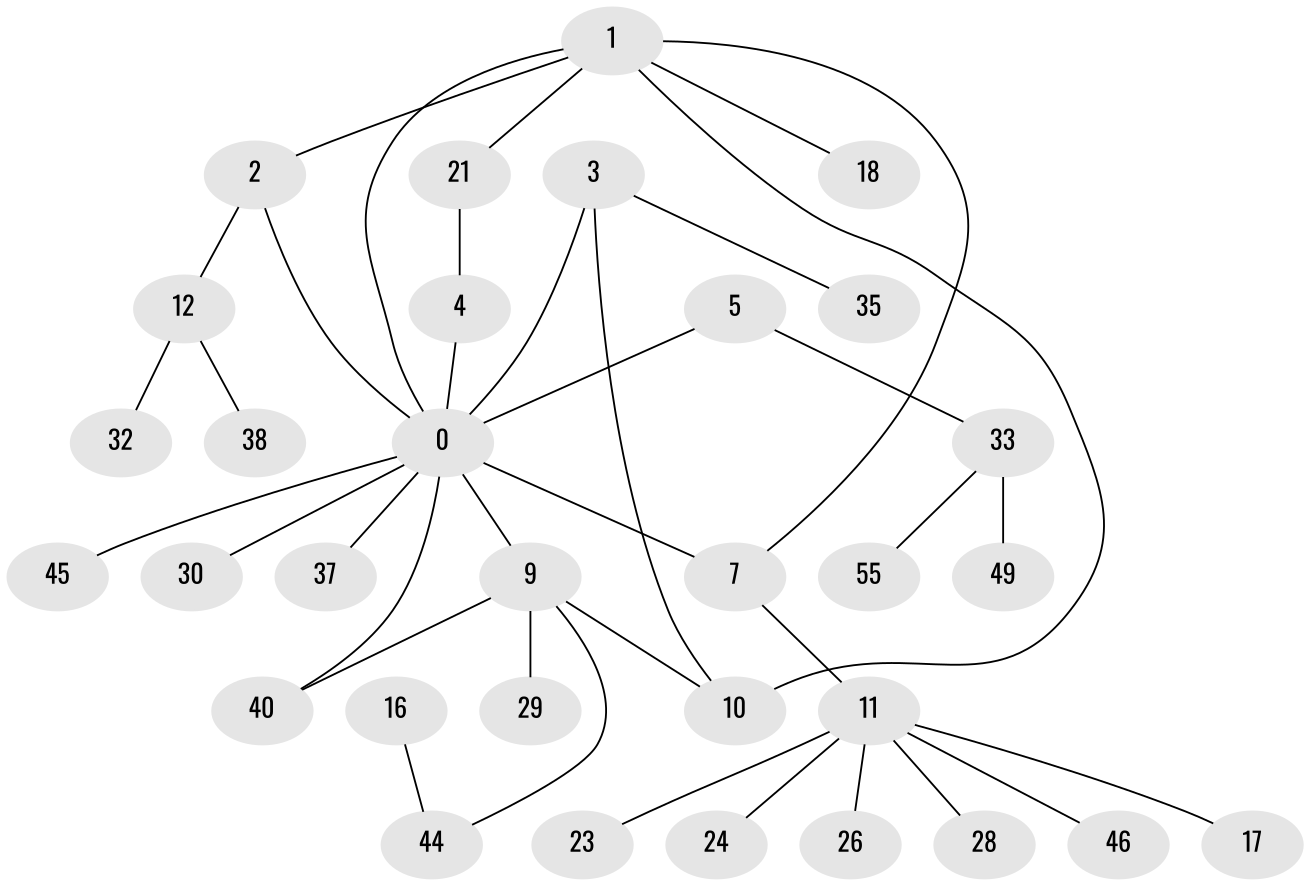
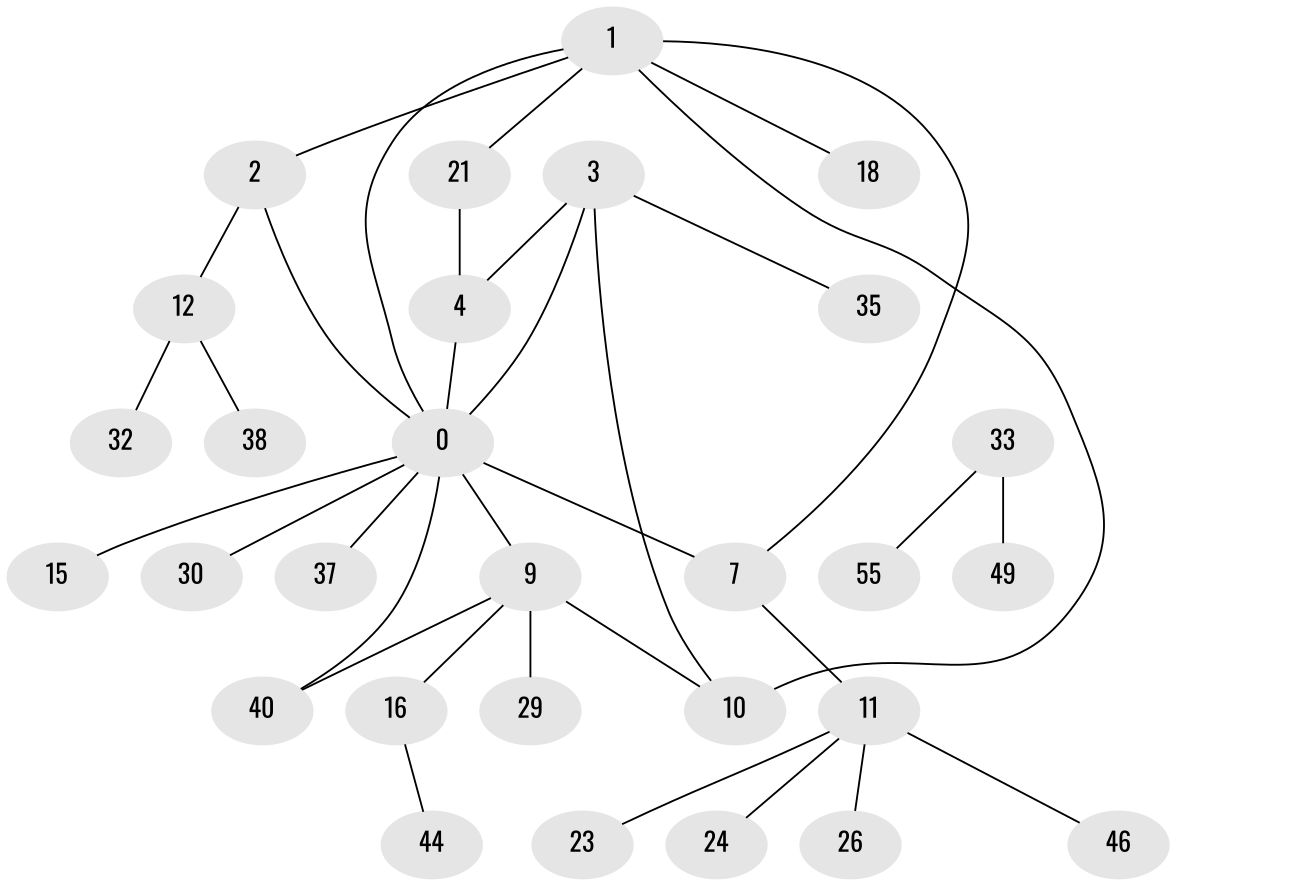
edge "3" -- "4": added
node "5": removed
node "45": label "45" -> "15"
edge "9" -- "44": now "9" -- "16"
node "28": removed
node "17": removed
